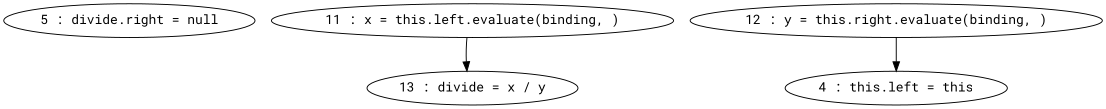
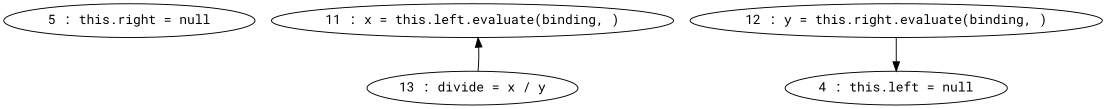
node "5 : divide.right = null": label "5 : divide.right = null" -> "5 : this.right = null"
edge "11 : x = this.left.evaluate(binding, )" -> "13 : divide = x / y": reversed
node "4 : this.left = this": label "4 : this.left = this" -> "4 : this.left = null"
